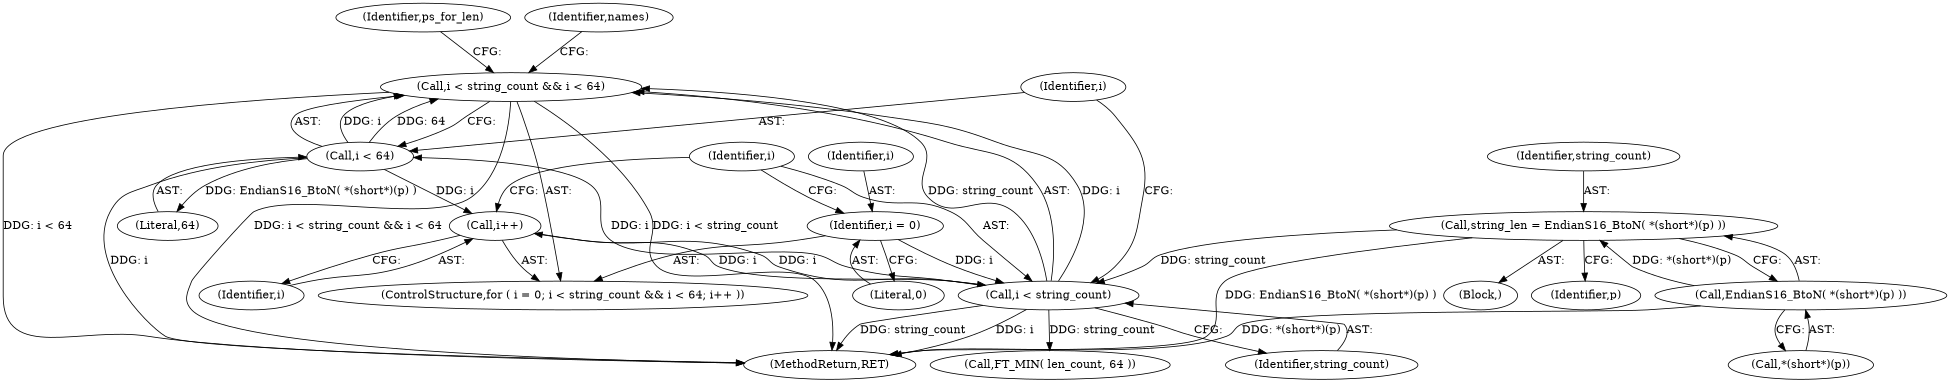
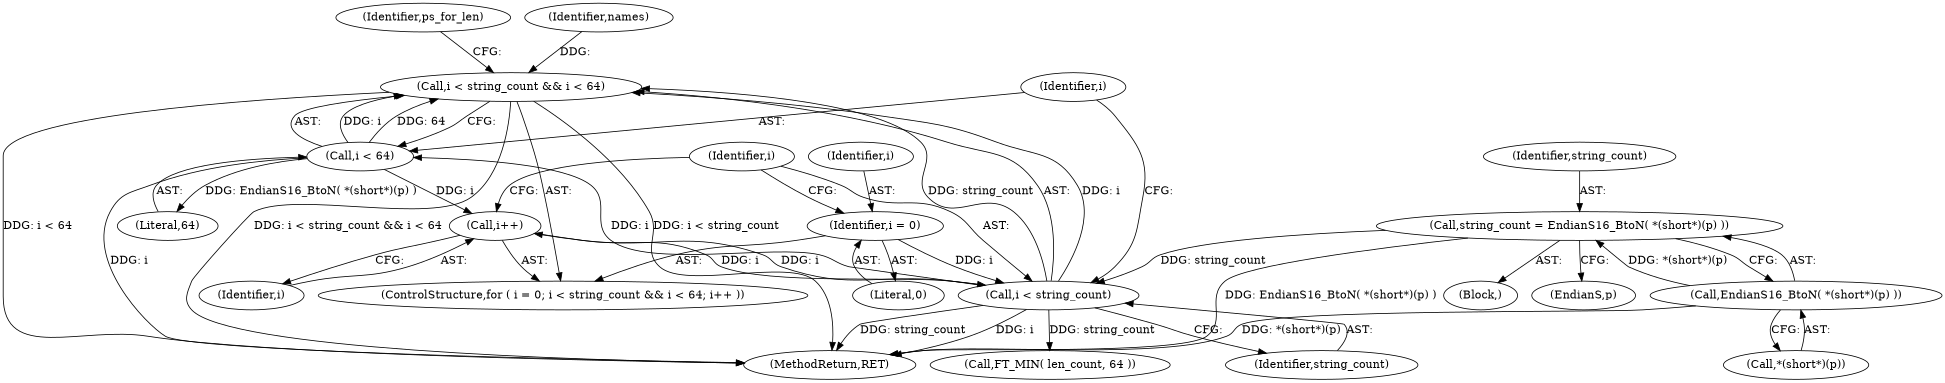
edge "(Identifier,names)" -> "(Call,i < string_count && i < 64)": label "CFG: " -> "DDG: "
node "(Call,string_len = EndianS16_BtoN( *(short*)(p) ))": label "(Call,string_len = EndianS16_BtoN( *(short*)(p) ))" -> "(Call,string_count = EndianS16_BtoN( *(short*)(p) ))"
edge "(Identifier,i = 0)" -> "(Literal,0)": label "CFG: " -> "AST: "
node "(Identifier,p)": label "(Identifier,p)" -> "(EndianS,p)"
